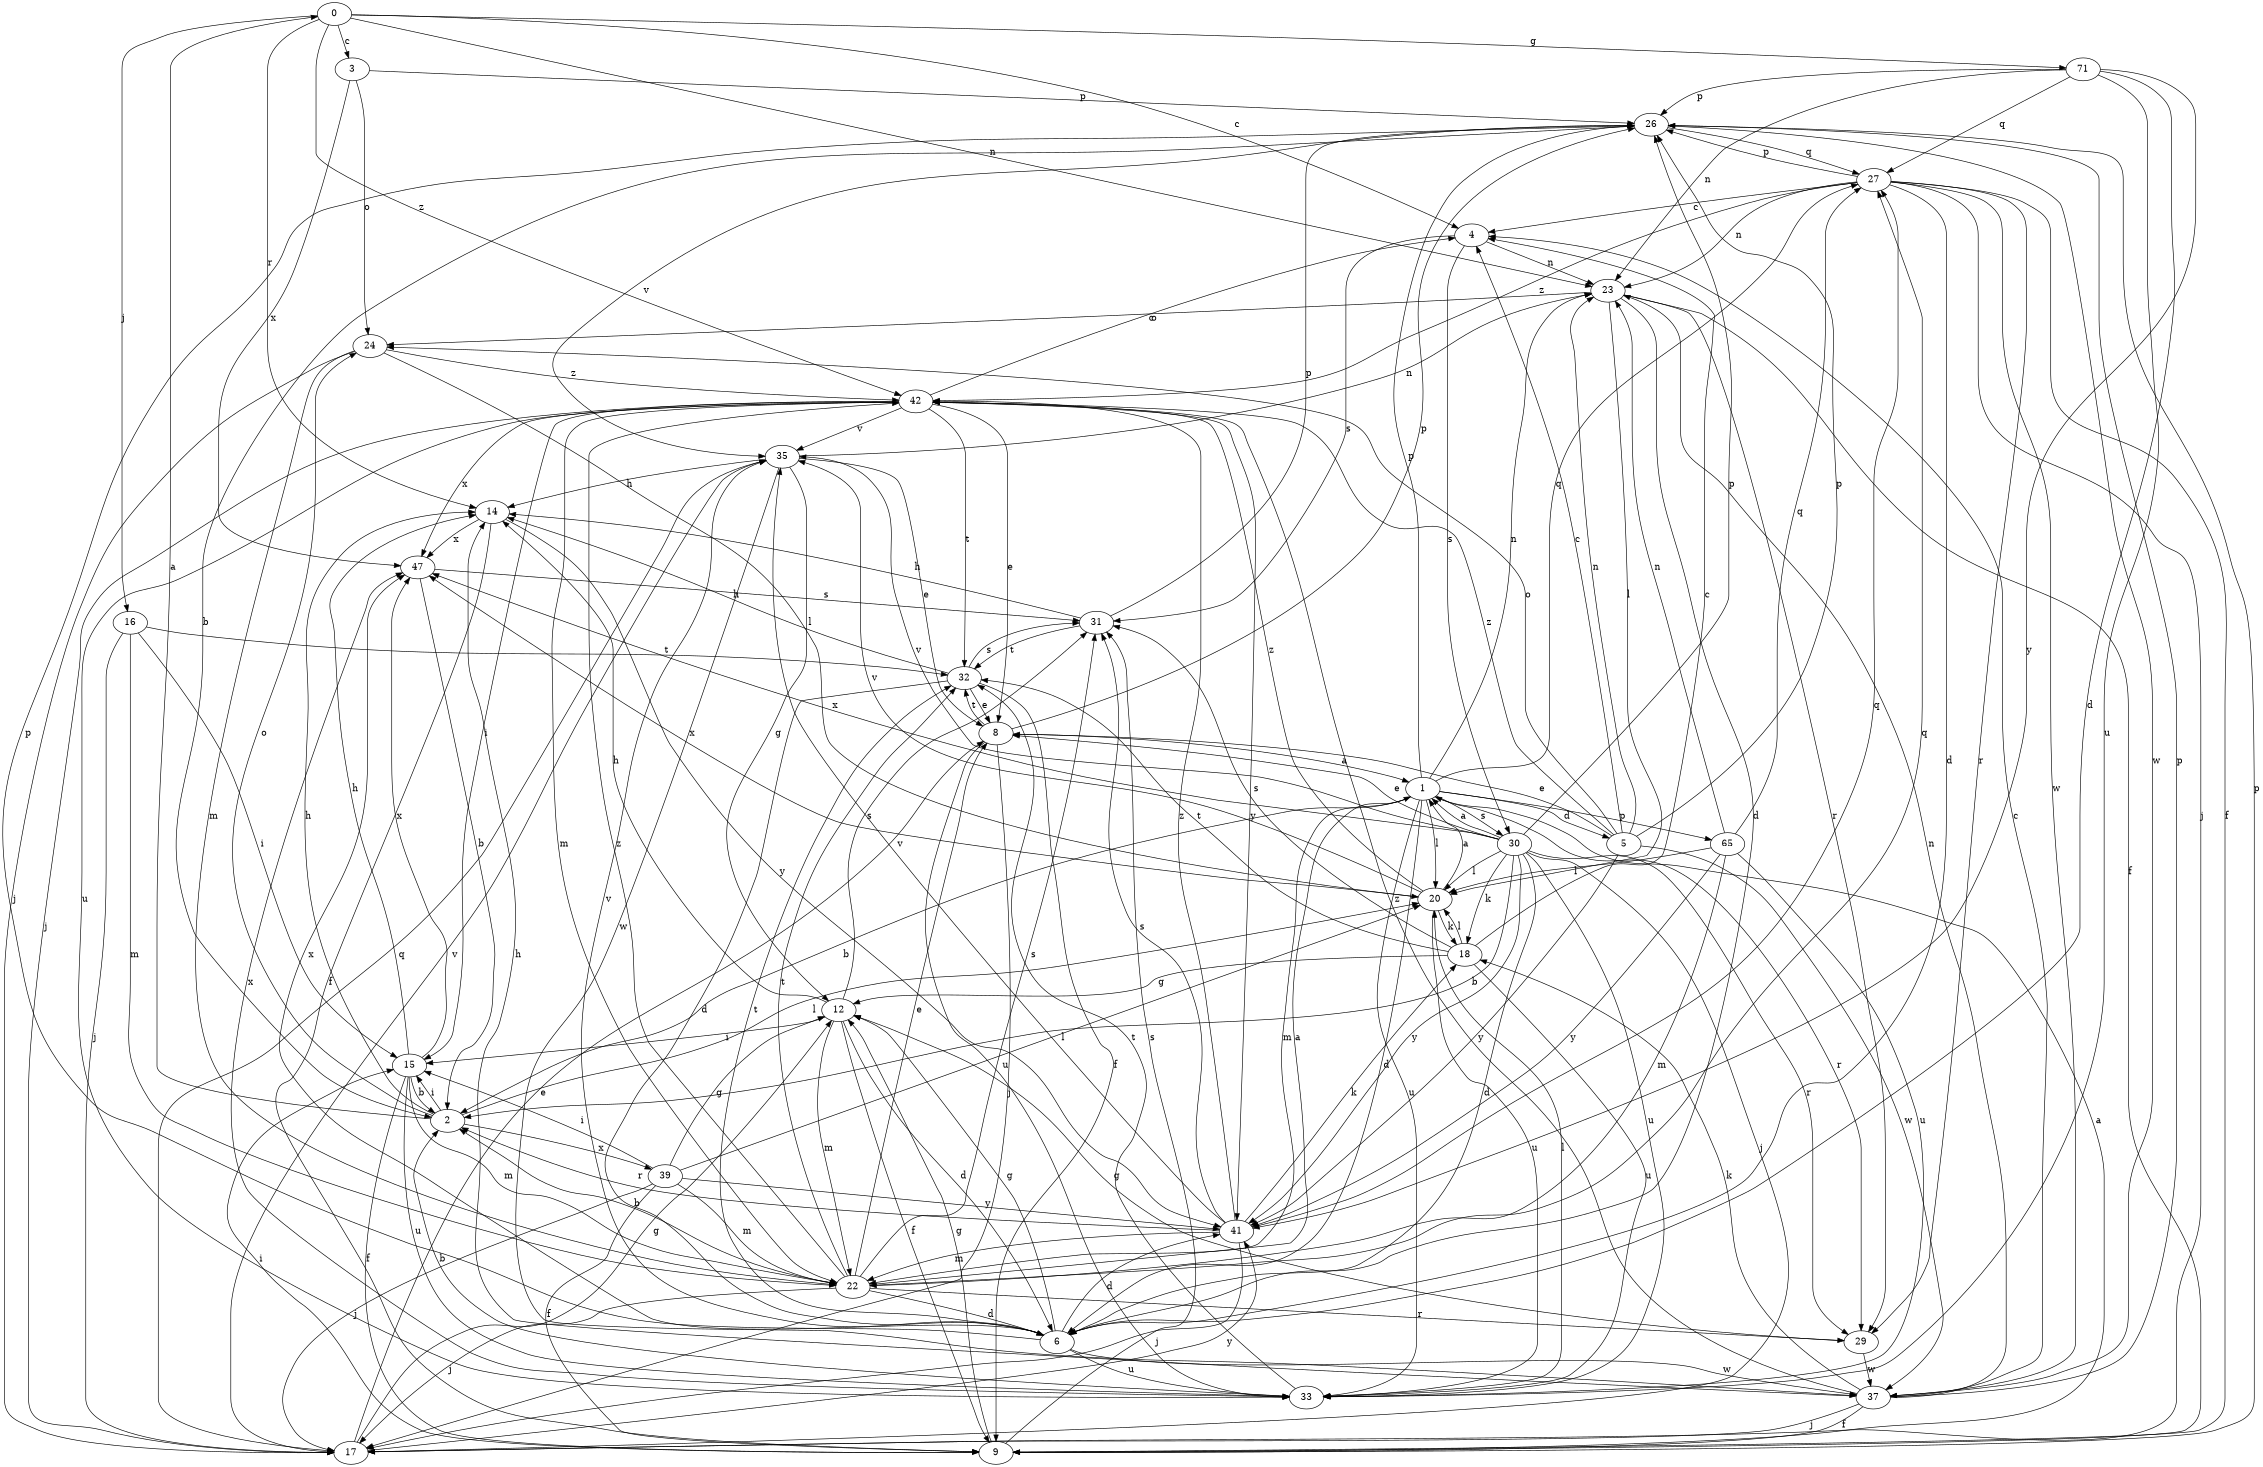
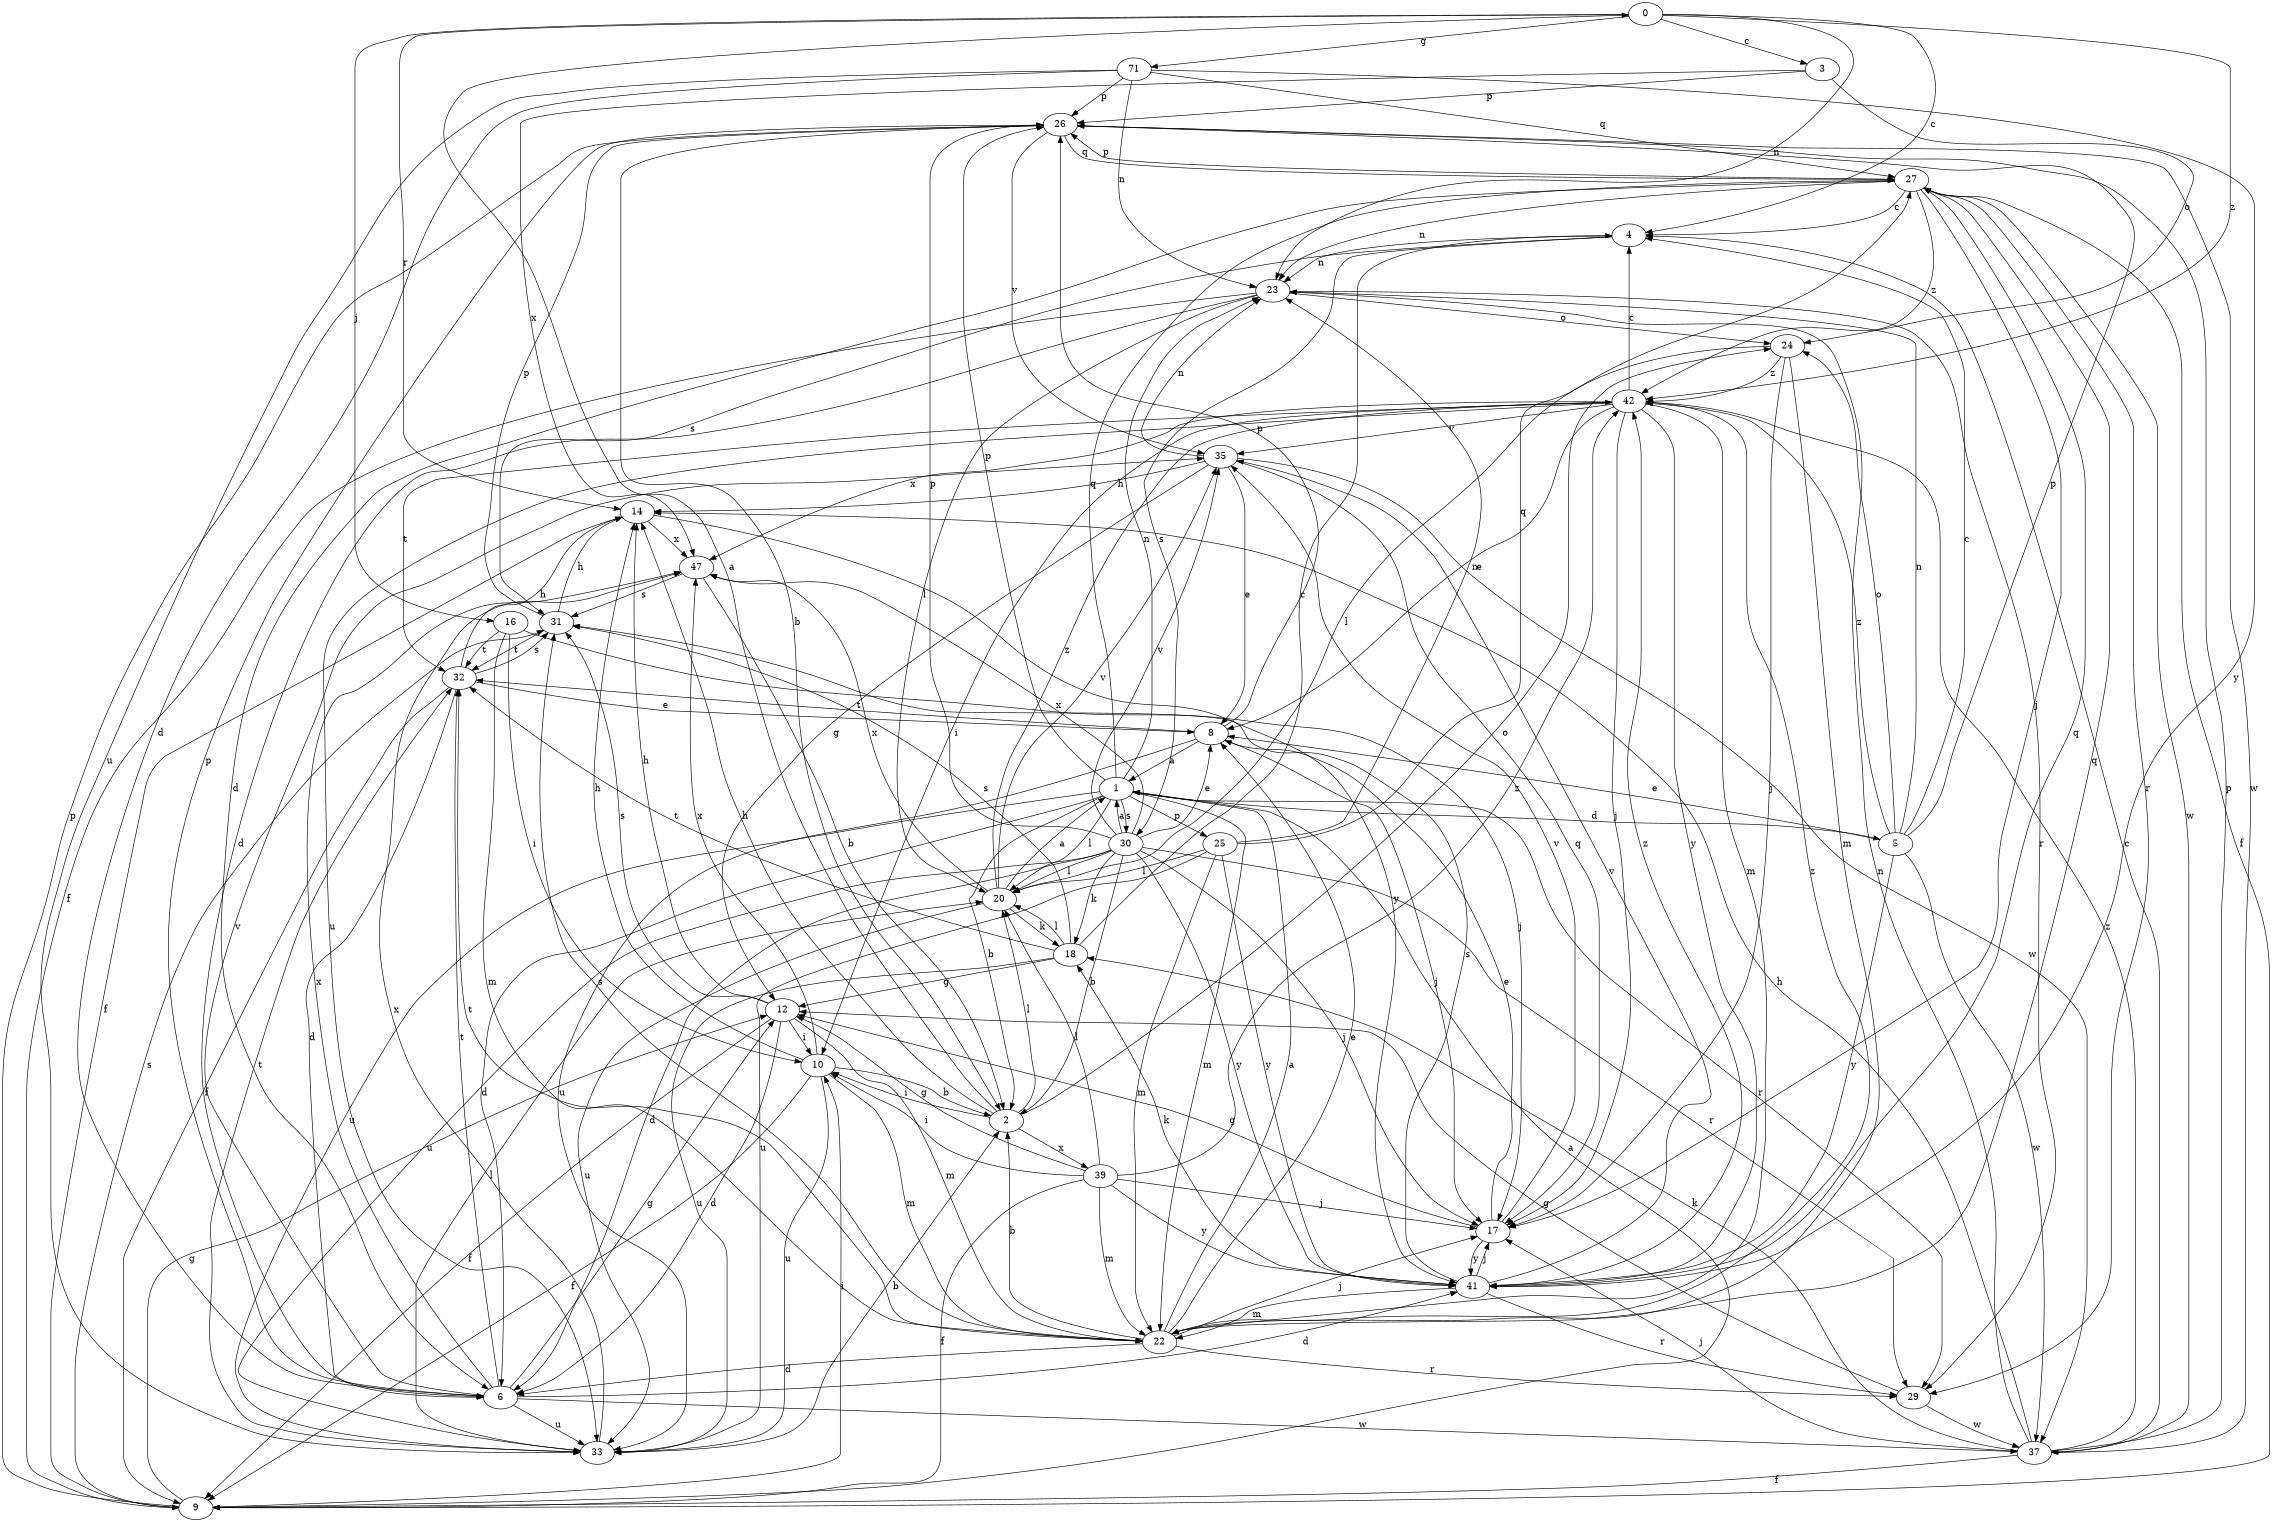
node "65": label "65" -> "25"
edge "39" -> "42": added, label "z"
node "15": label "15" -> "10"
edge "41" -> "2": now "41" -> "29"
